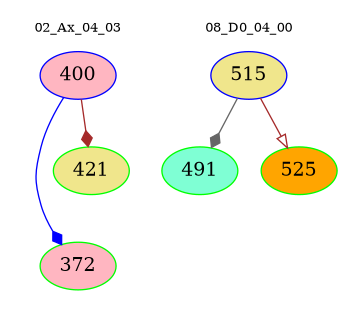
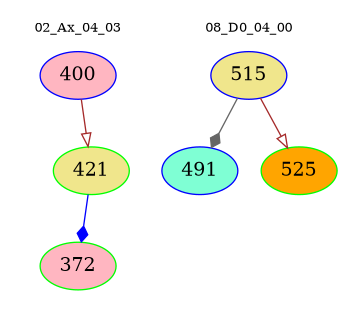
edge "400" -> "421": arrowhead diamond -> onormal
edge "400" -> "372": now "421" -> "372"
node "491": color green -> blue
